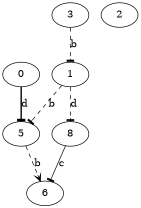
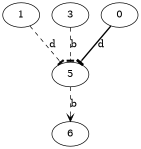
node "2": removed
edge "3" -> "1": now "3" -> "5"
edge "1" -> "5": label "b" -> "d"
node "8": removed
